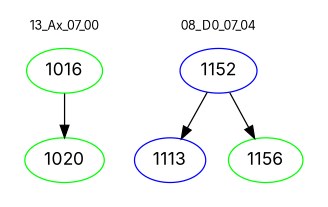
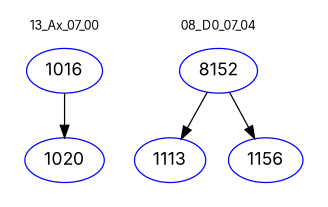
node "1016": color green -> blue
node "1152": label "1152" -> "8152"
node "1020": color green -> blue
node "1156": color green -> blue
